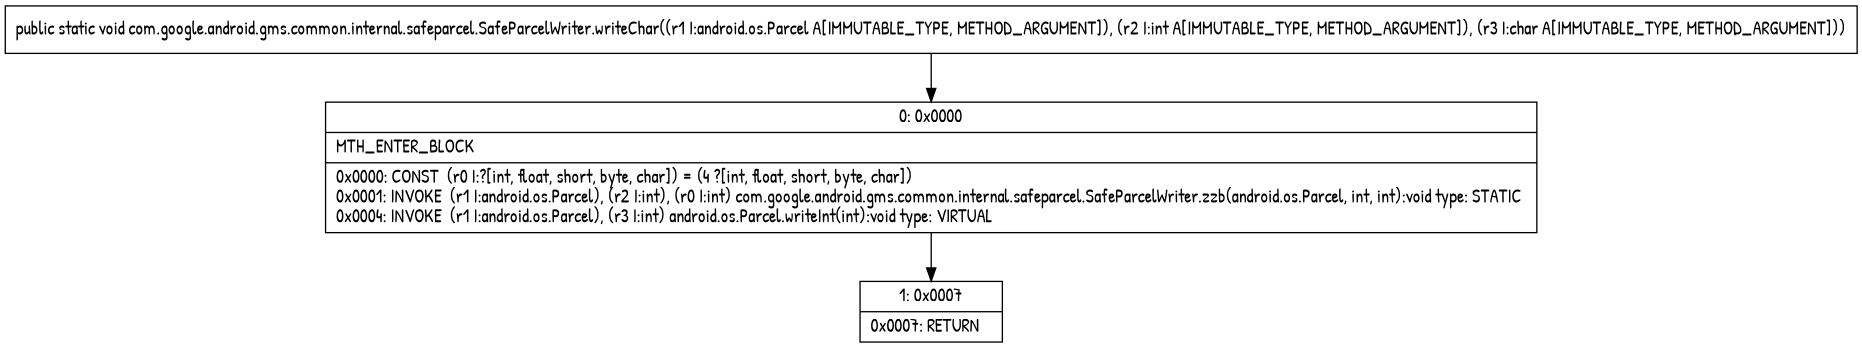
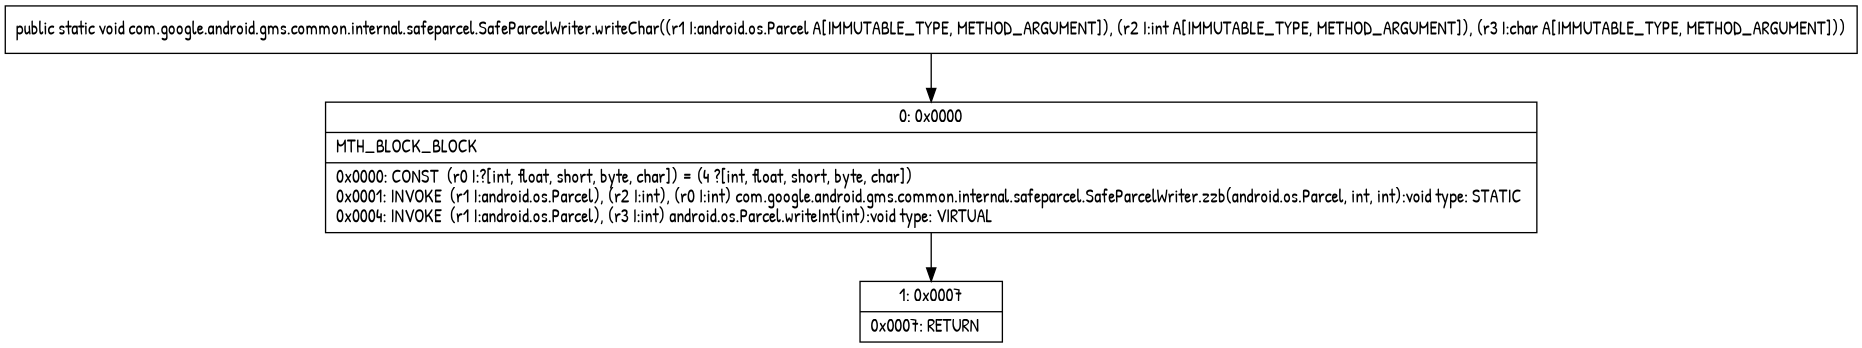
node "0: 0x0000": text "MTH_ENTER_BLOCK" -> "MTH_BLOCK_BLOCK"
